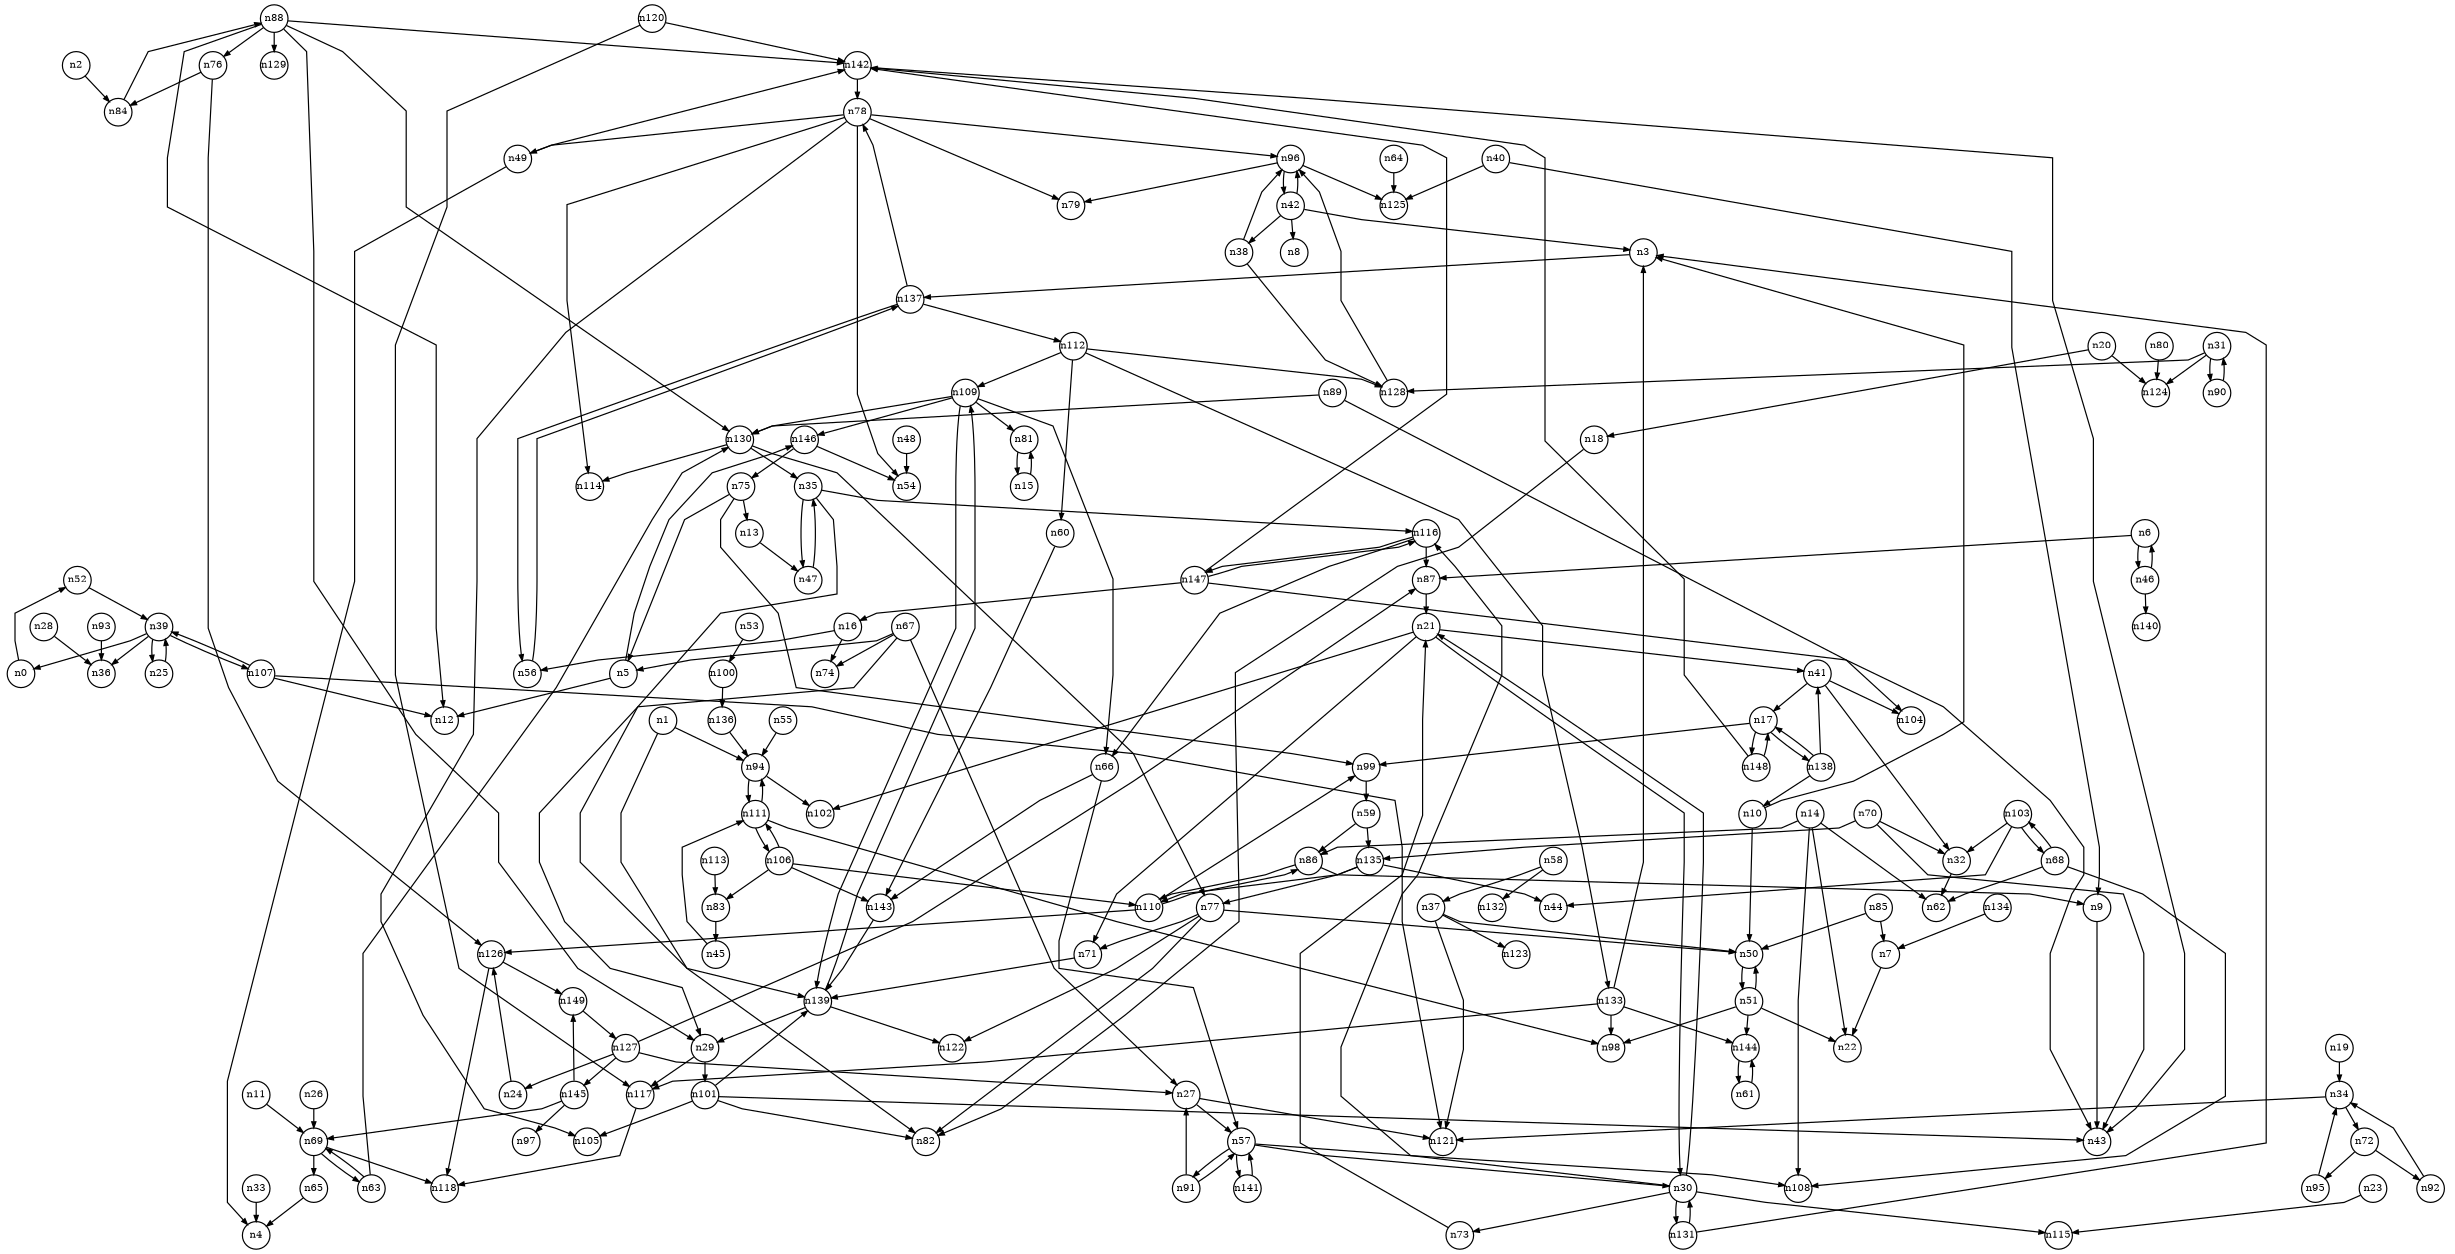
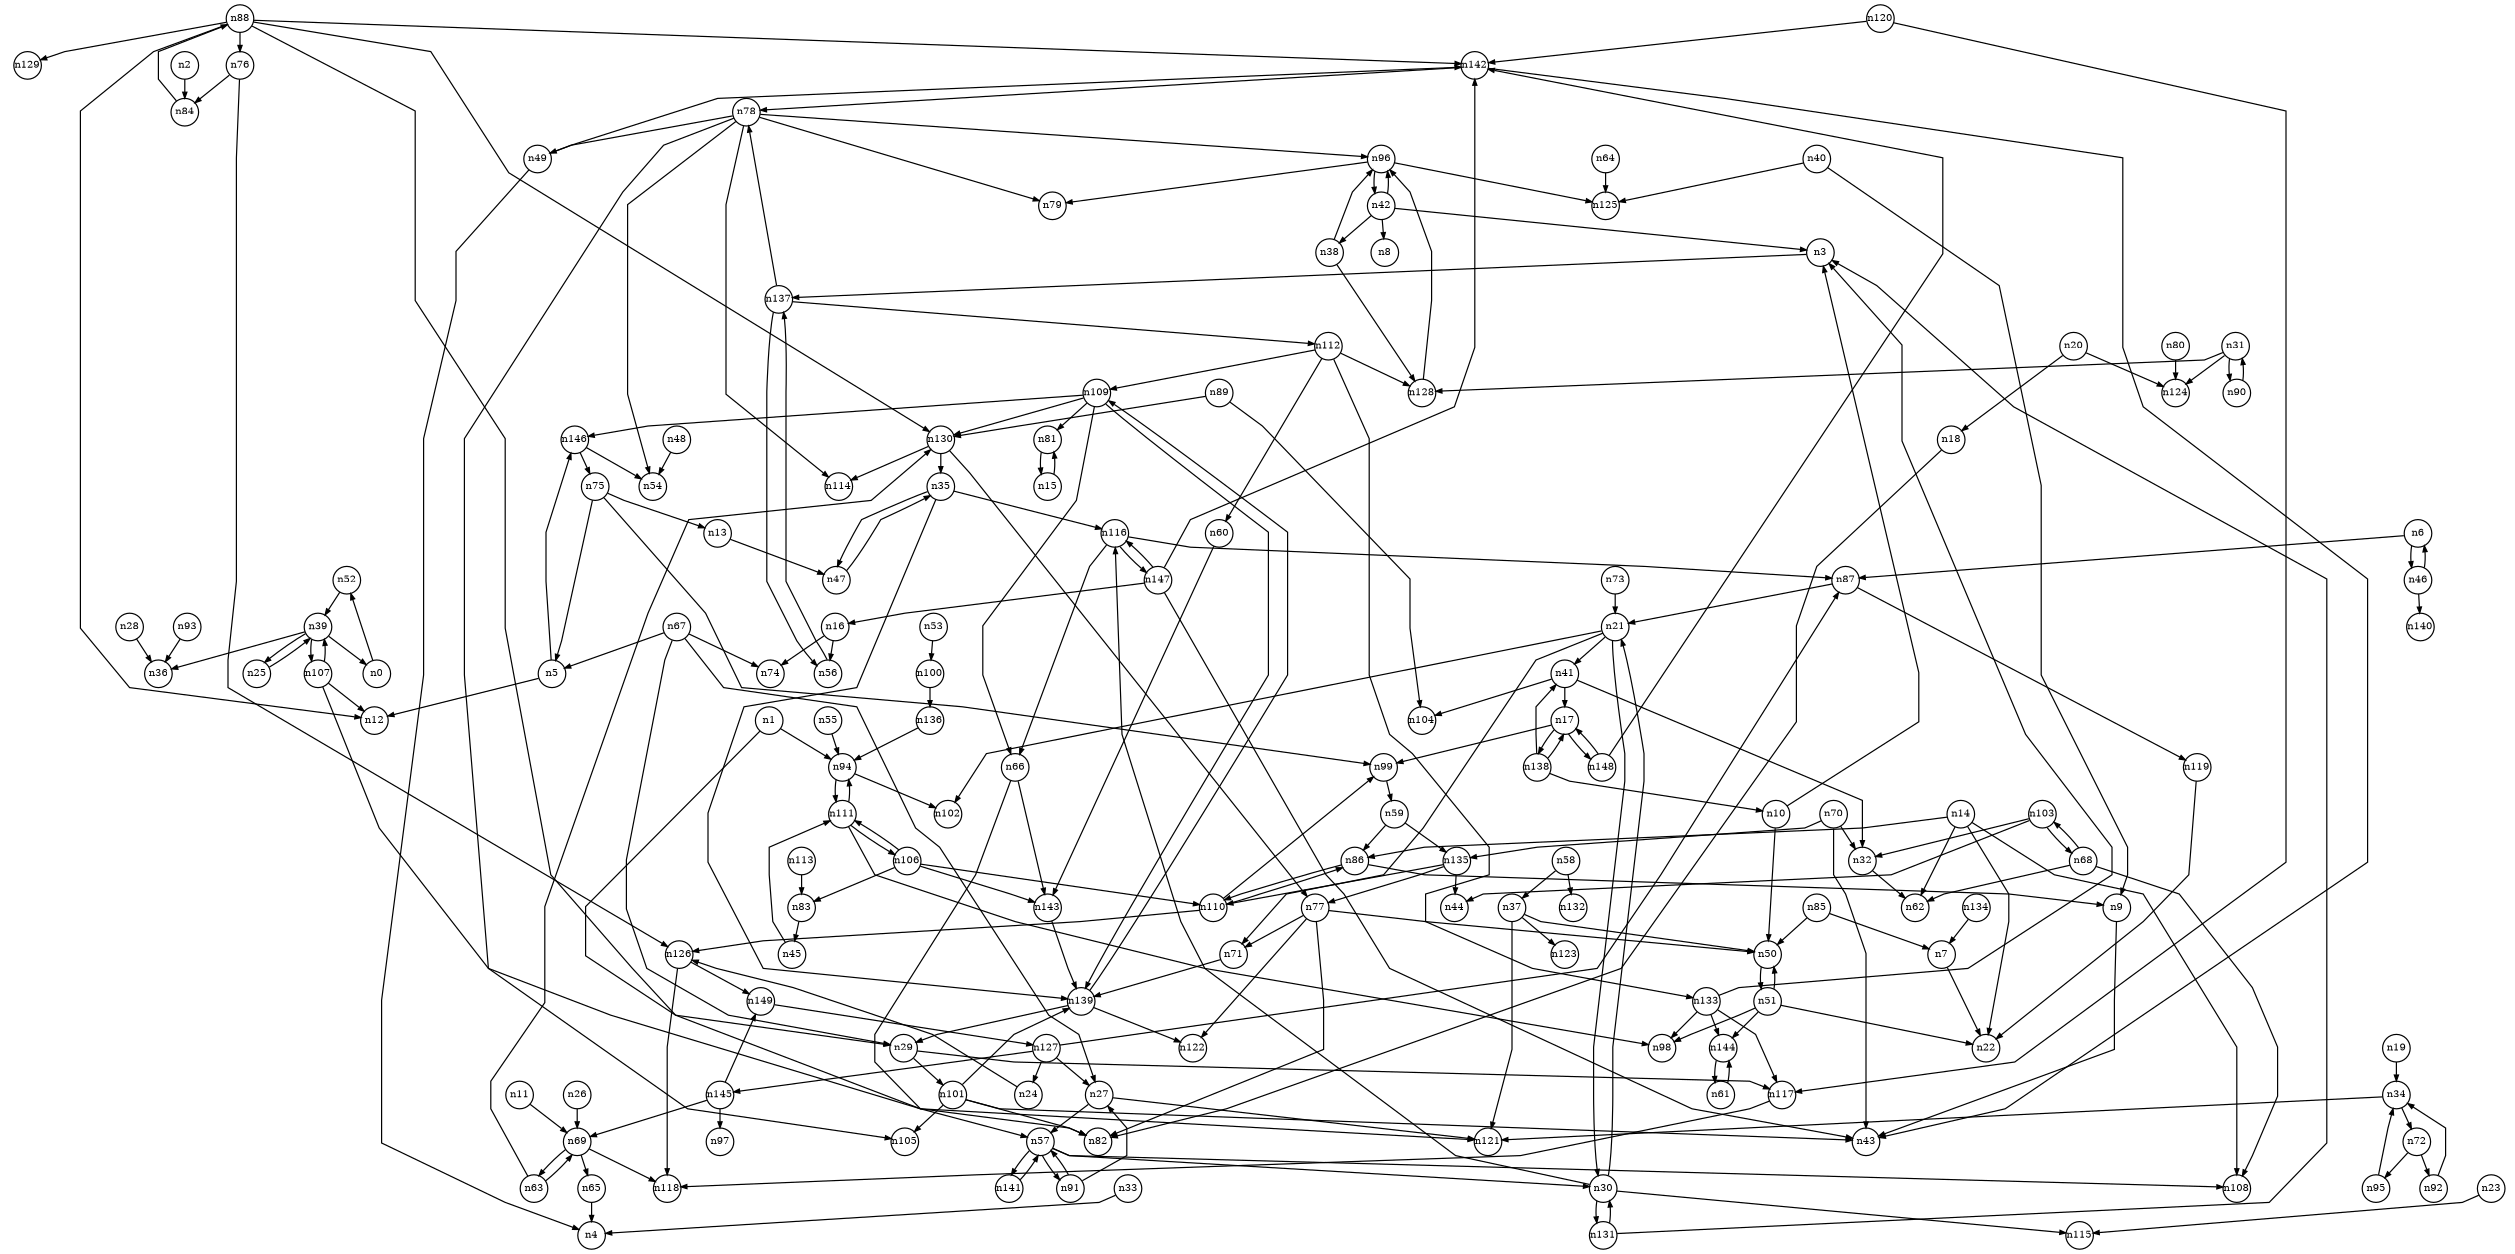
node "n119": added
edge "n30" -> "n73": removed
